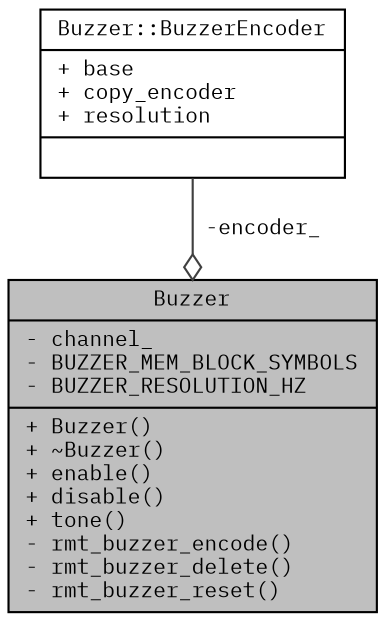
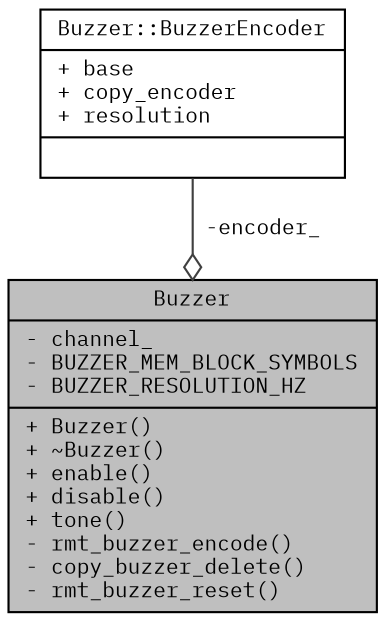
node "Buzzer": text "- rmt_buzzer_delete()" -> "- copy_buzzer_delete()"
